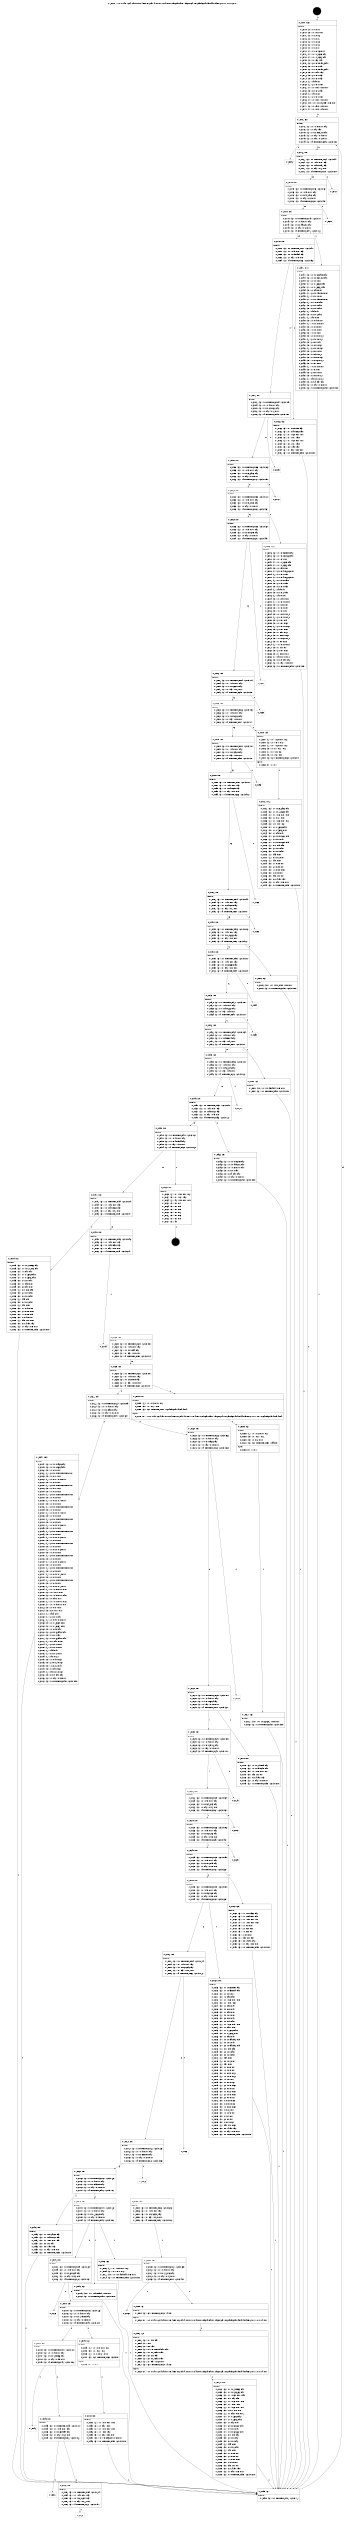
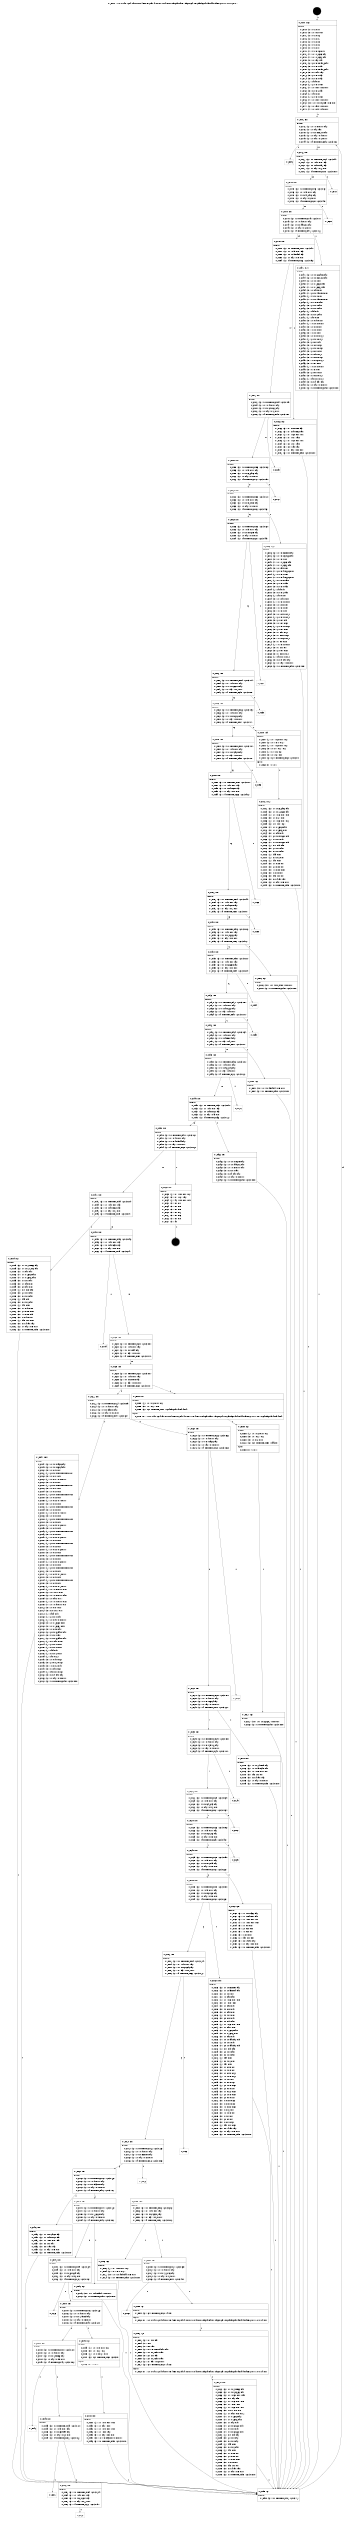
edge "0x4019f0 [28]" -> "0x401a0c [28]": added, label "10"
edge "0x401b78 [28]" -> "0x40273a [25]": now "0x401c20 [28]" -> "0x40273a [25]"
